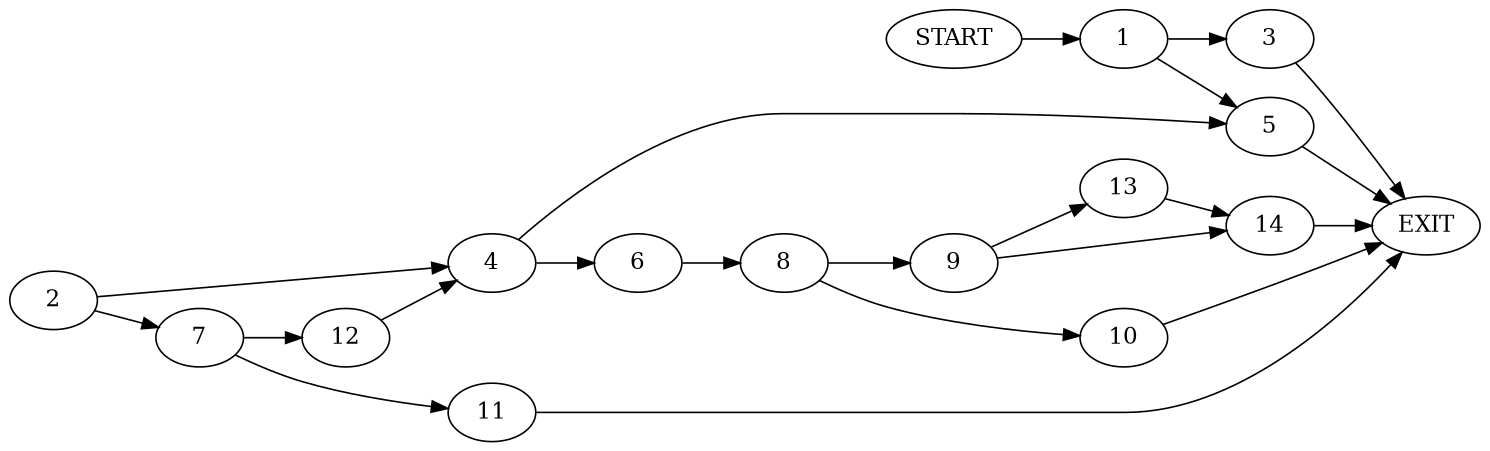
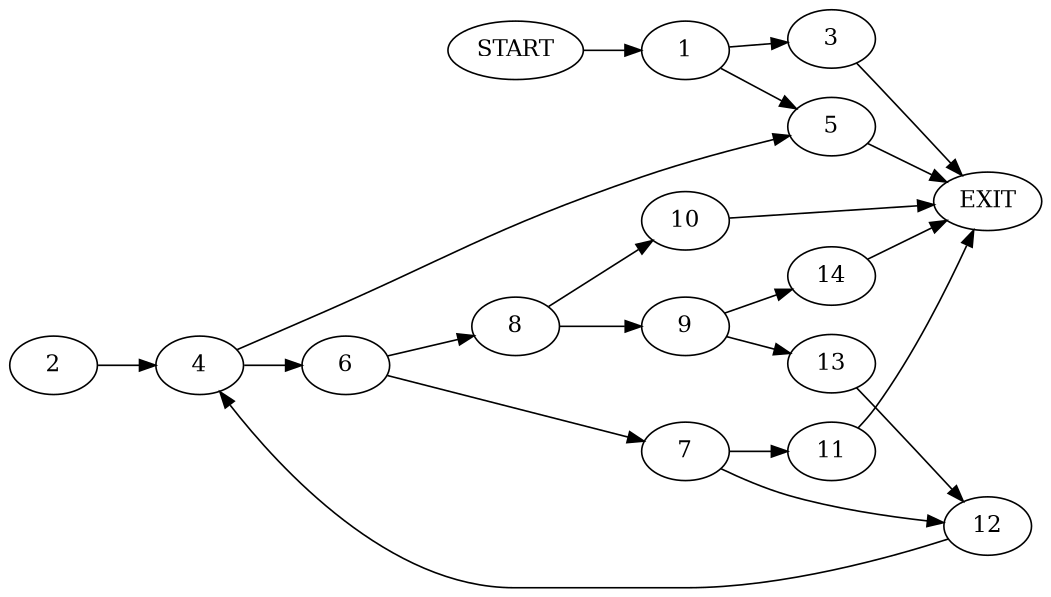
edge "13" -> "14": now "13" -> "12"
edge "2" -> "7": now "6" -> "7"
